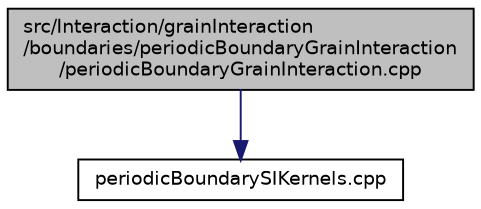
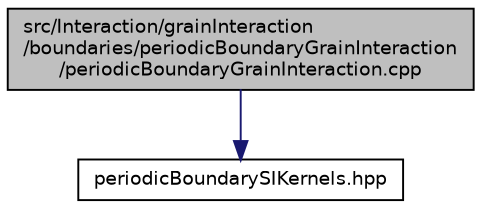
node "periodicBoundarySIKernels.cpp": label "periodicBoundarySIKernels.cpp" -> "periodicBoundarySIKernels.hpp"
